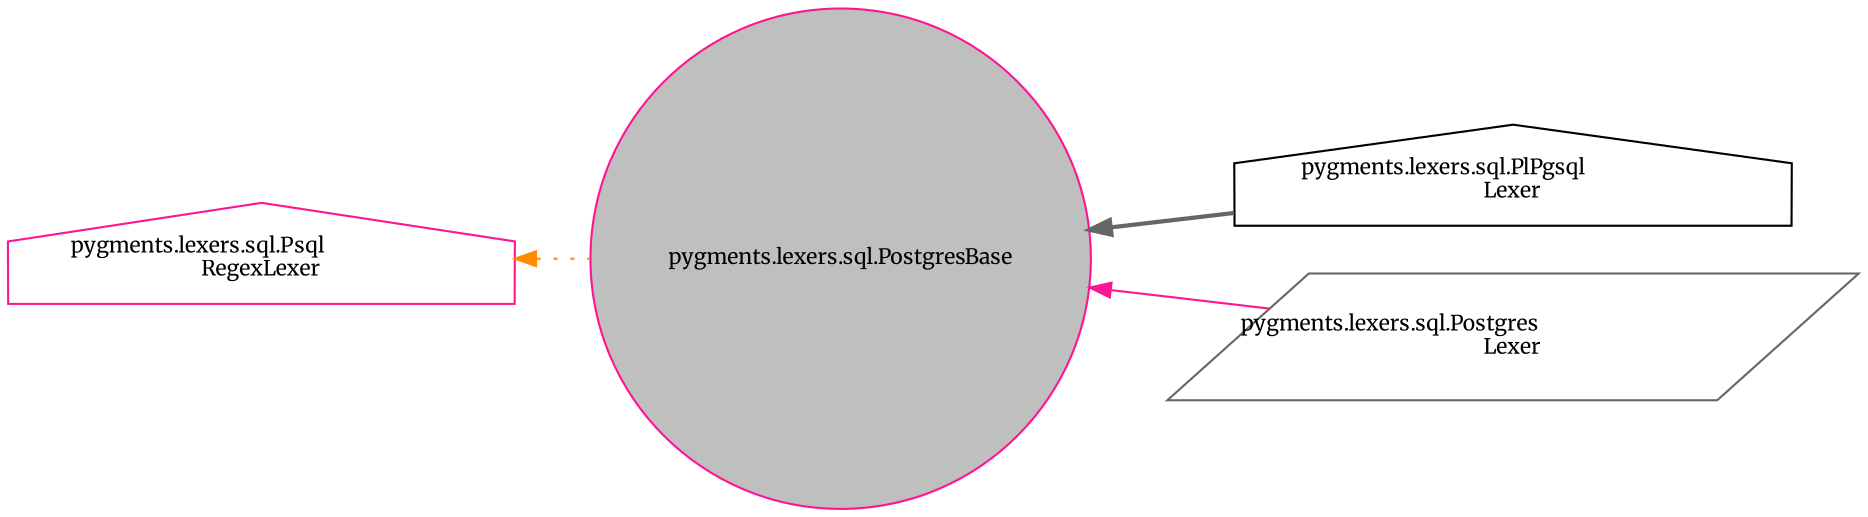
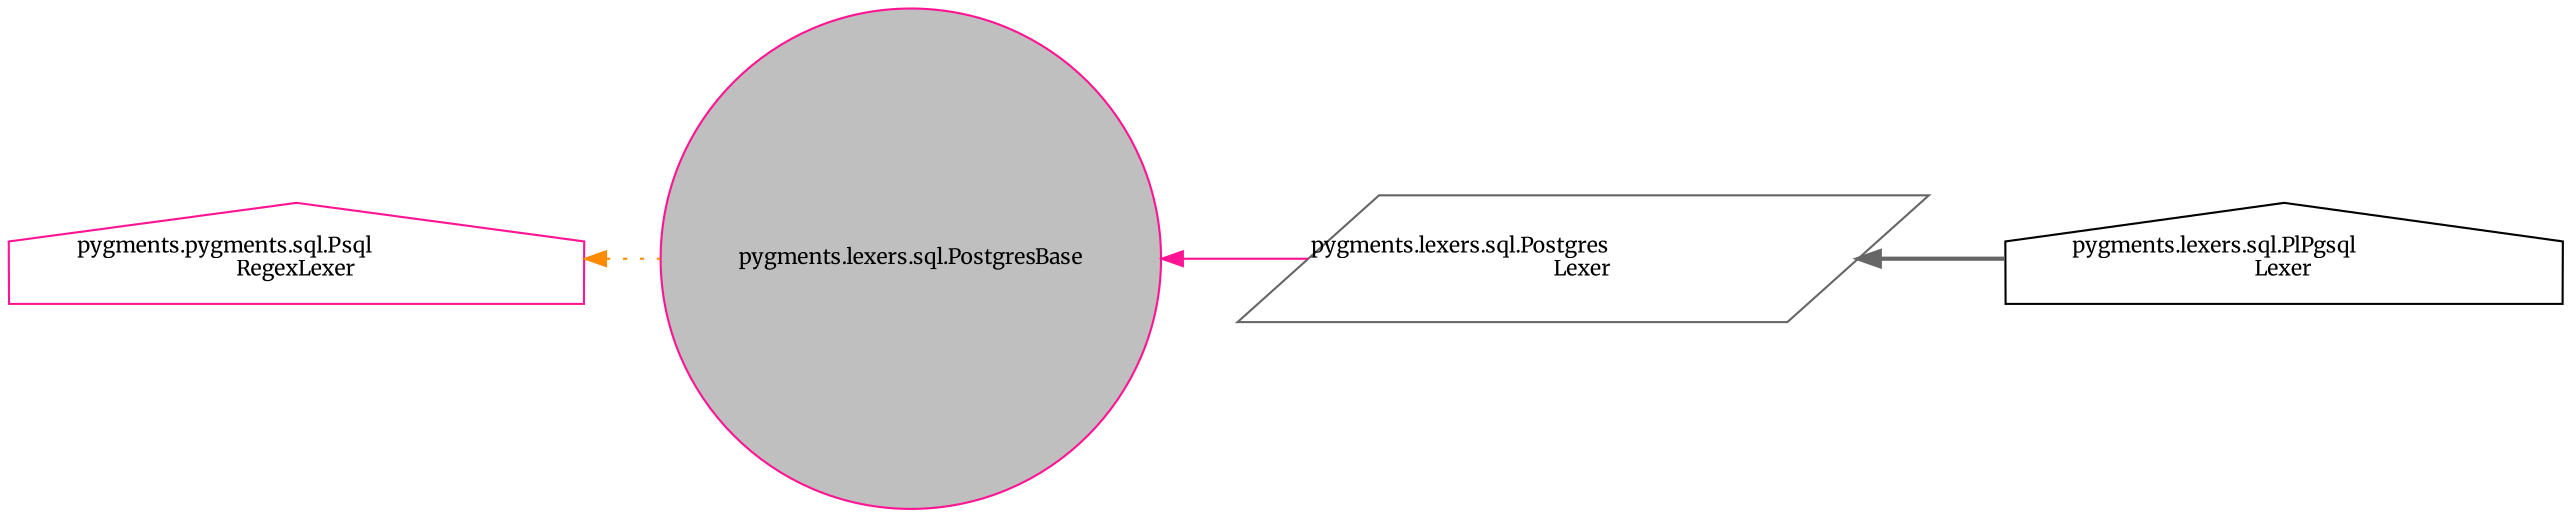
edge "pygments.lexers.sql.PlPgsql Lexer" -> "pygments.lexers.sql.PostgresBase": now "pygments.lexers.sql.PlPgsql Lexer" -> "pygments.lexers.sql.Postgres Lexer"
node "pygments.lexers.sql.Psql RegexLexer": label "pygments.lexers.sql.Psql RegexLexer" -> "pygments.pygments.sql.Psql RegexLexer"
